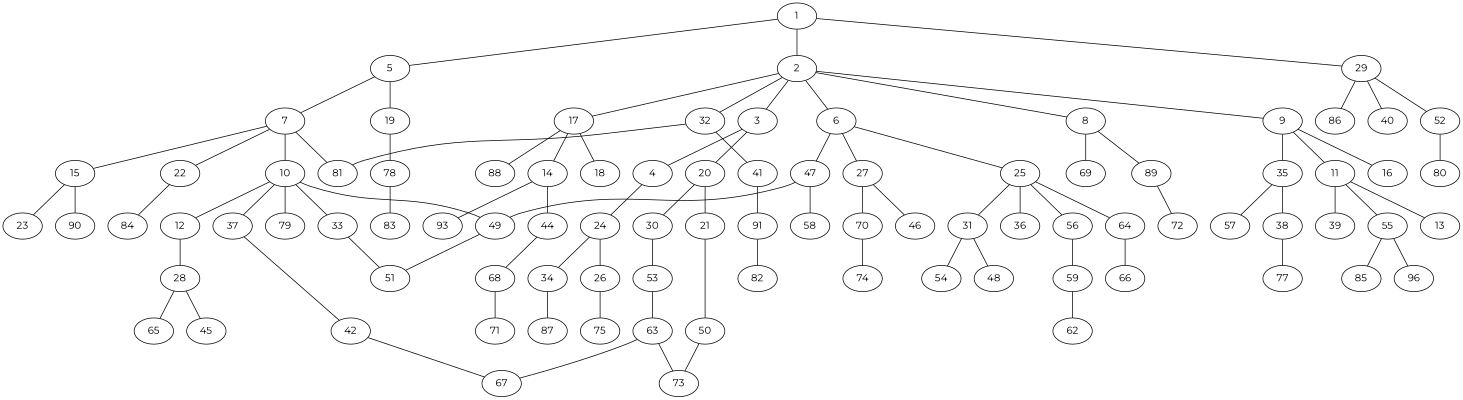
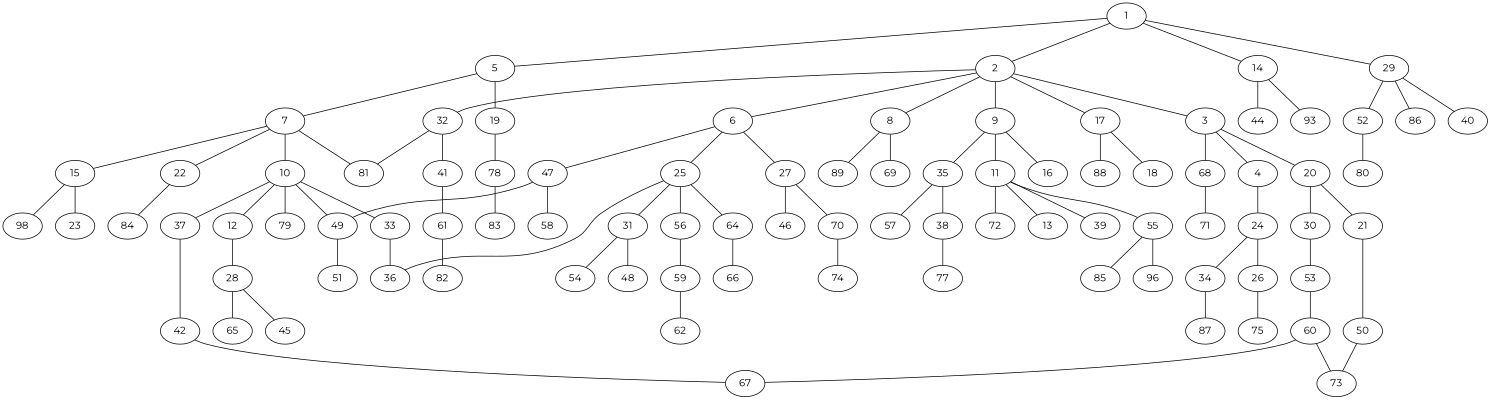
edge "17" -- "14": now "1" -- "14"
edge "89" -- "72": now "11" -- "72"
node "90": label "90" -> "98"
node "91": label "91" -> "61"
edge "33" -- "51": now "33" -- "36"
edge "44" -- "68": now "3" -- "68"
node "63": label "63" -> "60"
